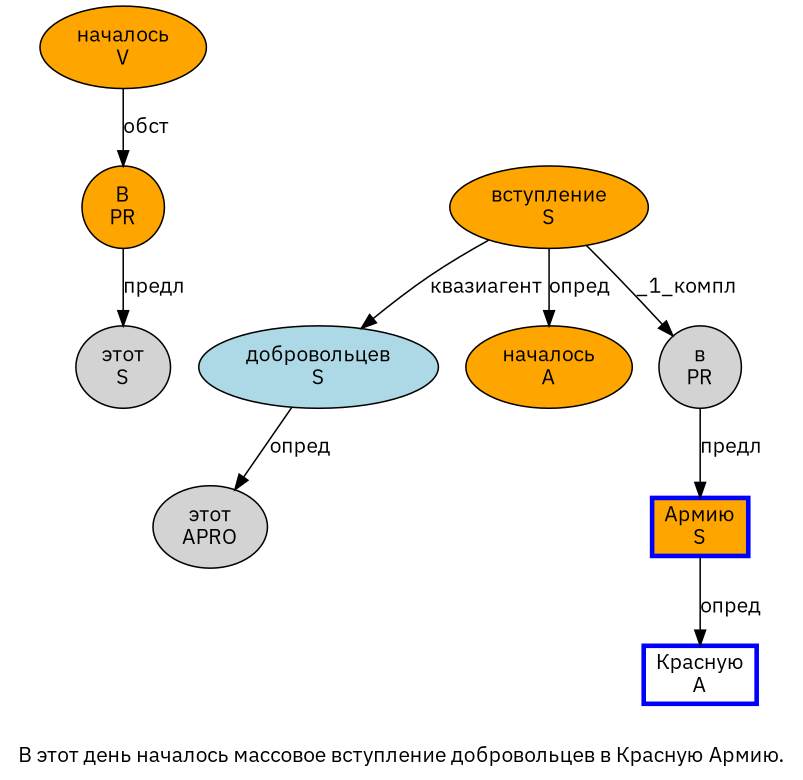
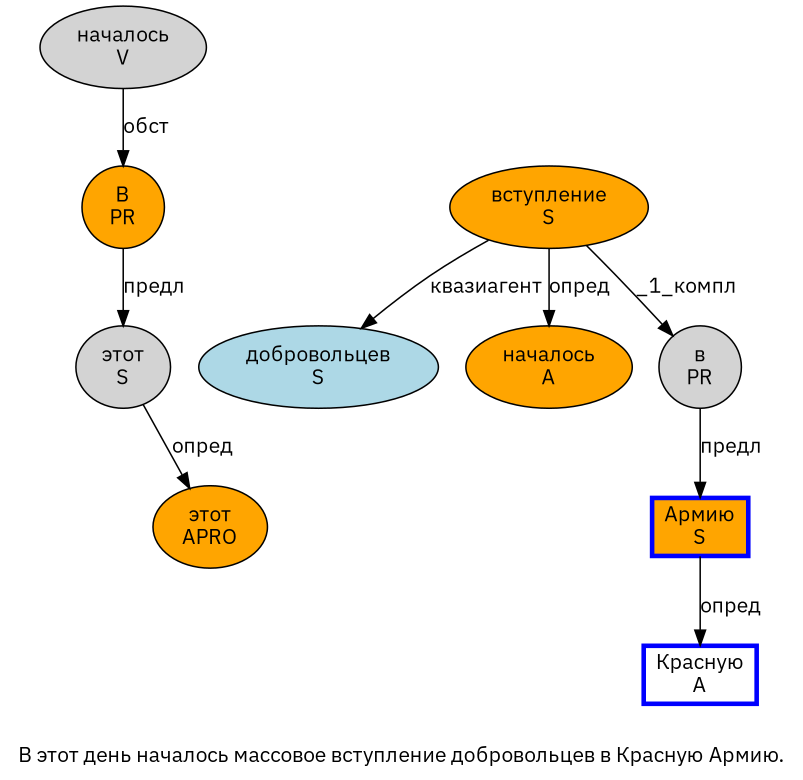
node "началось V": fillcolor orange -> lightgrey
edge "добровольцев S" -> "этот APRO": now "этот S" -> "этот APRO"
node "этот APRO": fillcolor lightgrey -> orange
